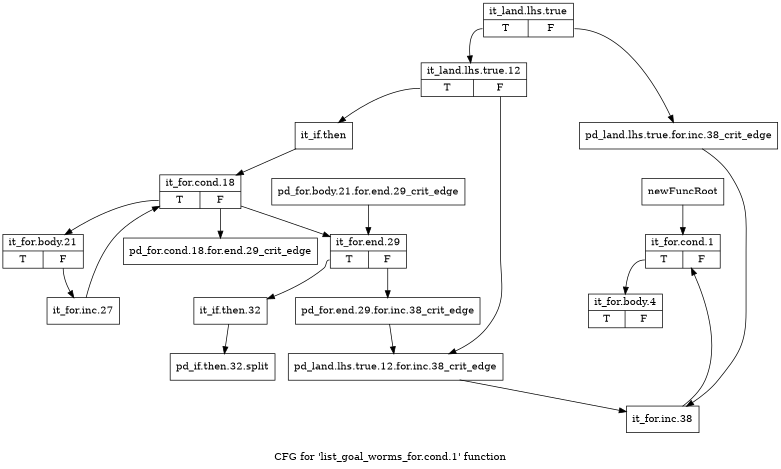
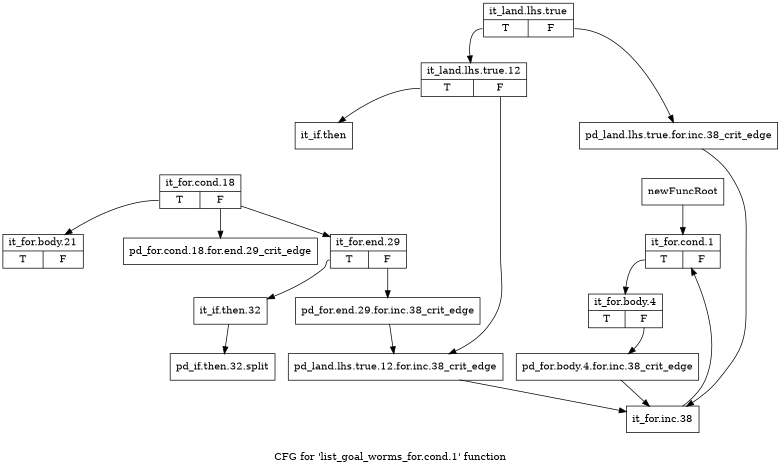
edge "it_if.then" -> "it_for.cond.18": removed
node "pd_for.body.21.for.end.29_crit_edge": removed
node "it_for.inc.27": removed
node "pd_for.body.4.for.inc.38_crit_edge": added
